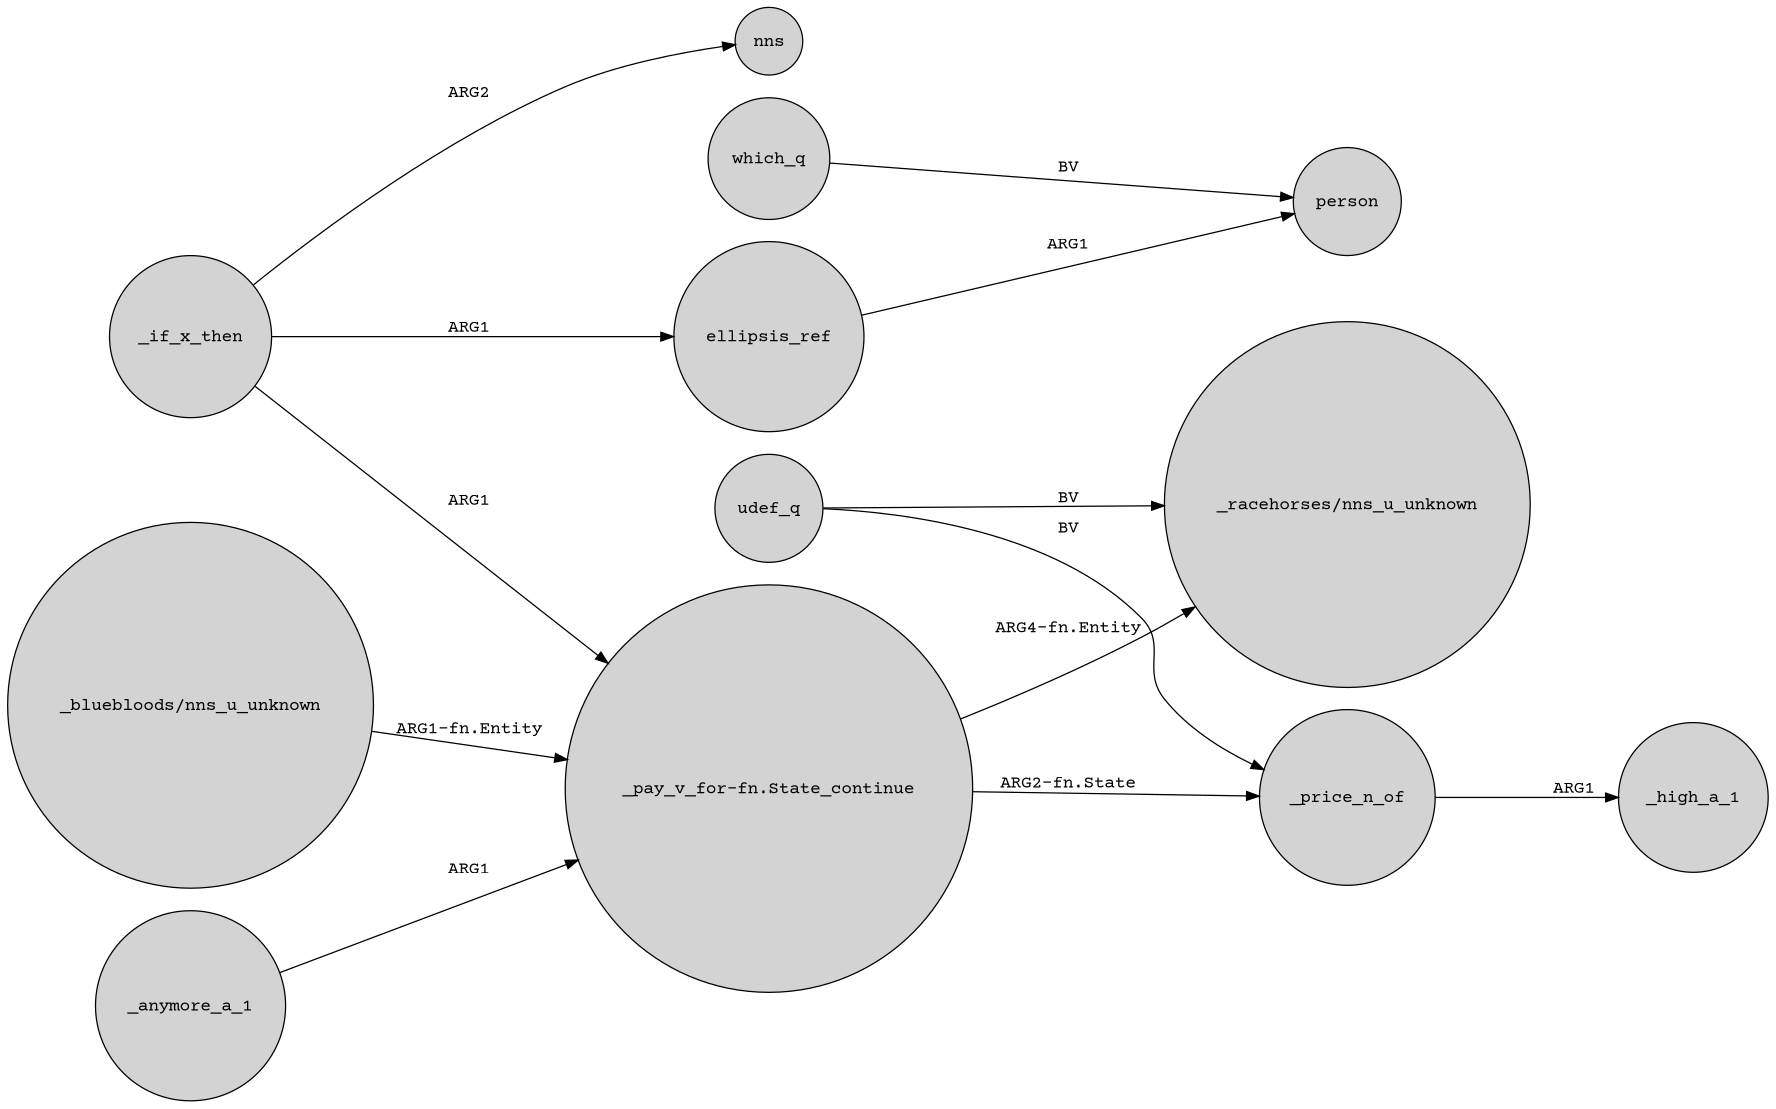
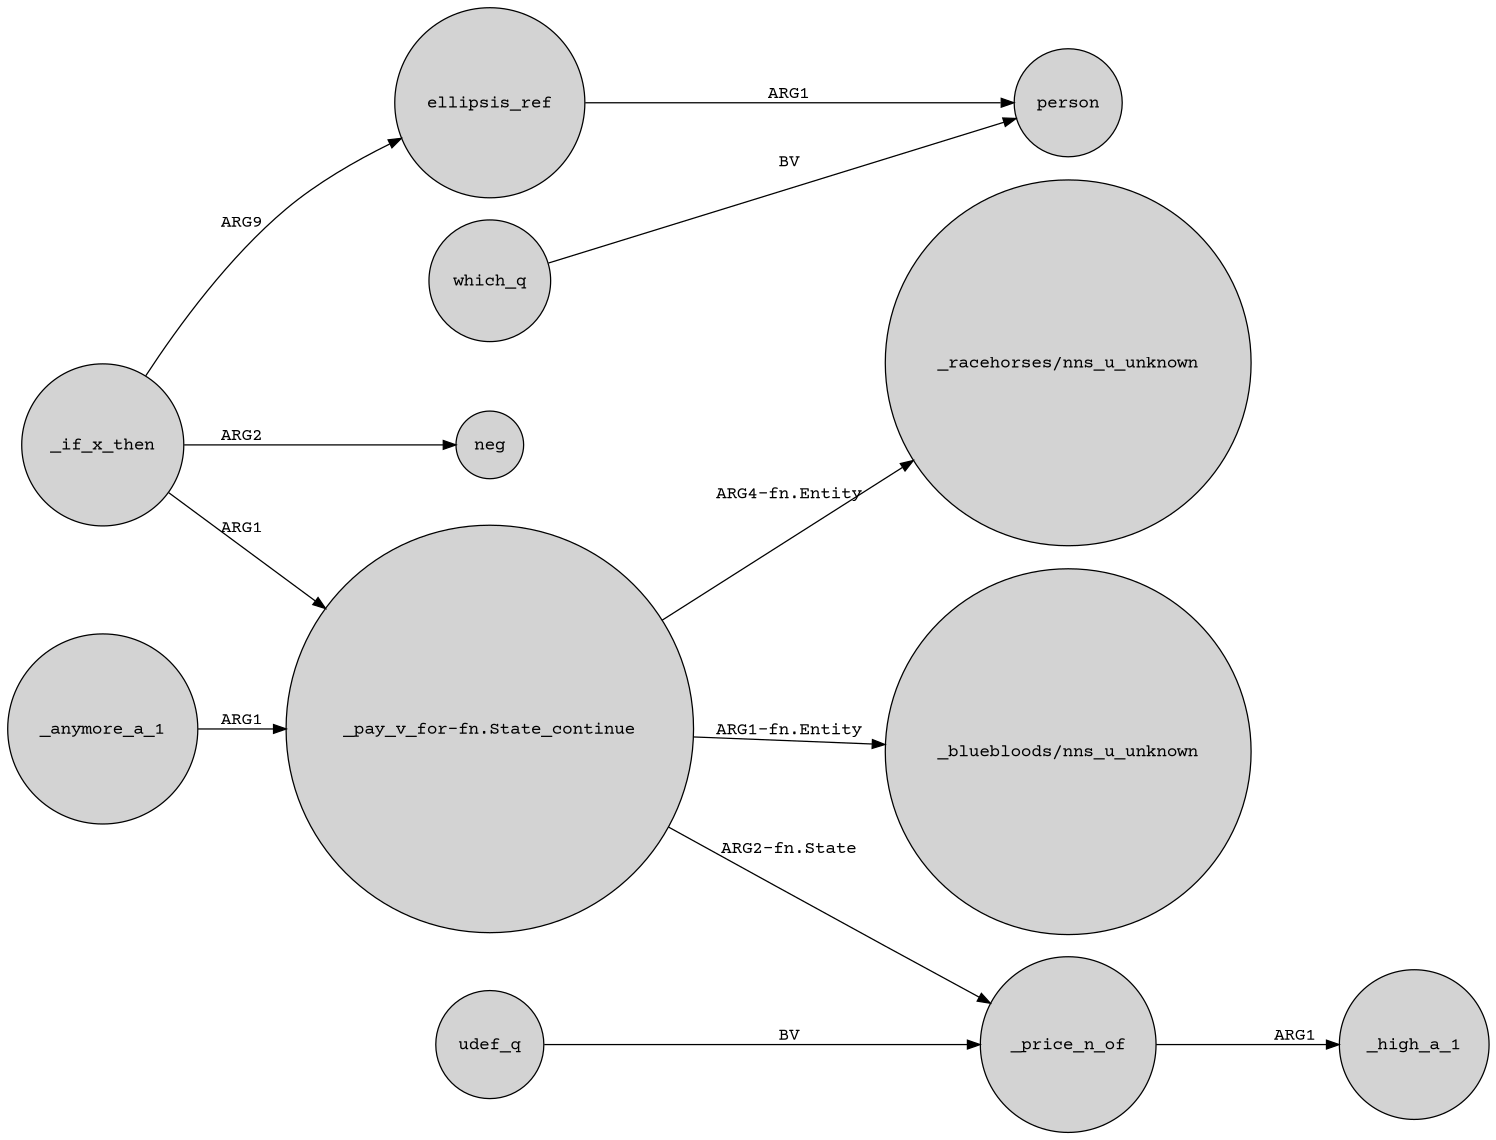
node "nns": label "nns" -> "neg"
edge "_if_x_then" -> "ellipsis_ref": label "ARG1" -> "ARG9"
edge "udef_q" -> "_racehorses/nns_u_unknown": removed, label "BV"
edge "_bluebloods/nns_u_unknown" -> "_pay_v_for-fn.State_continue": reversed
